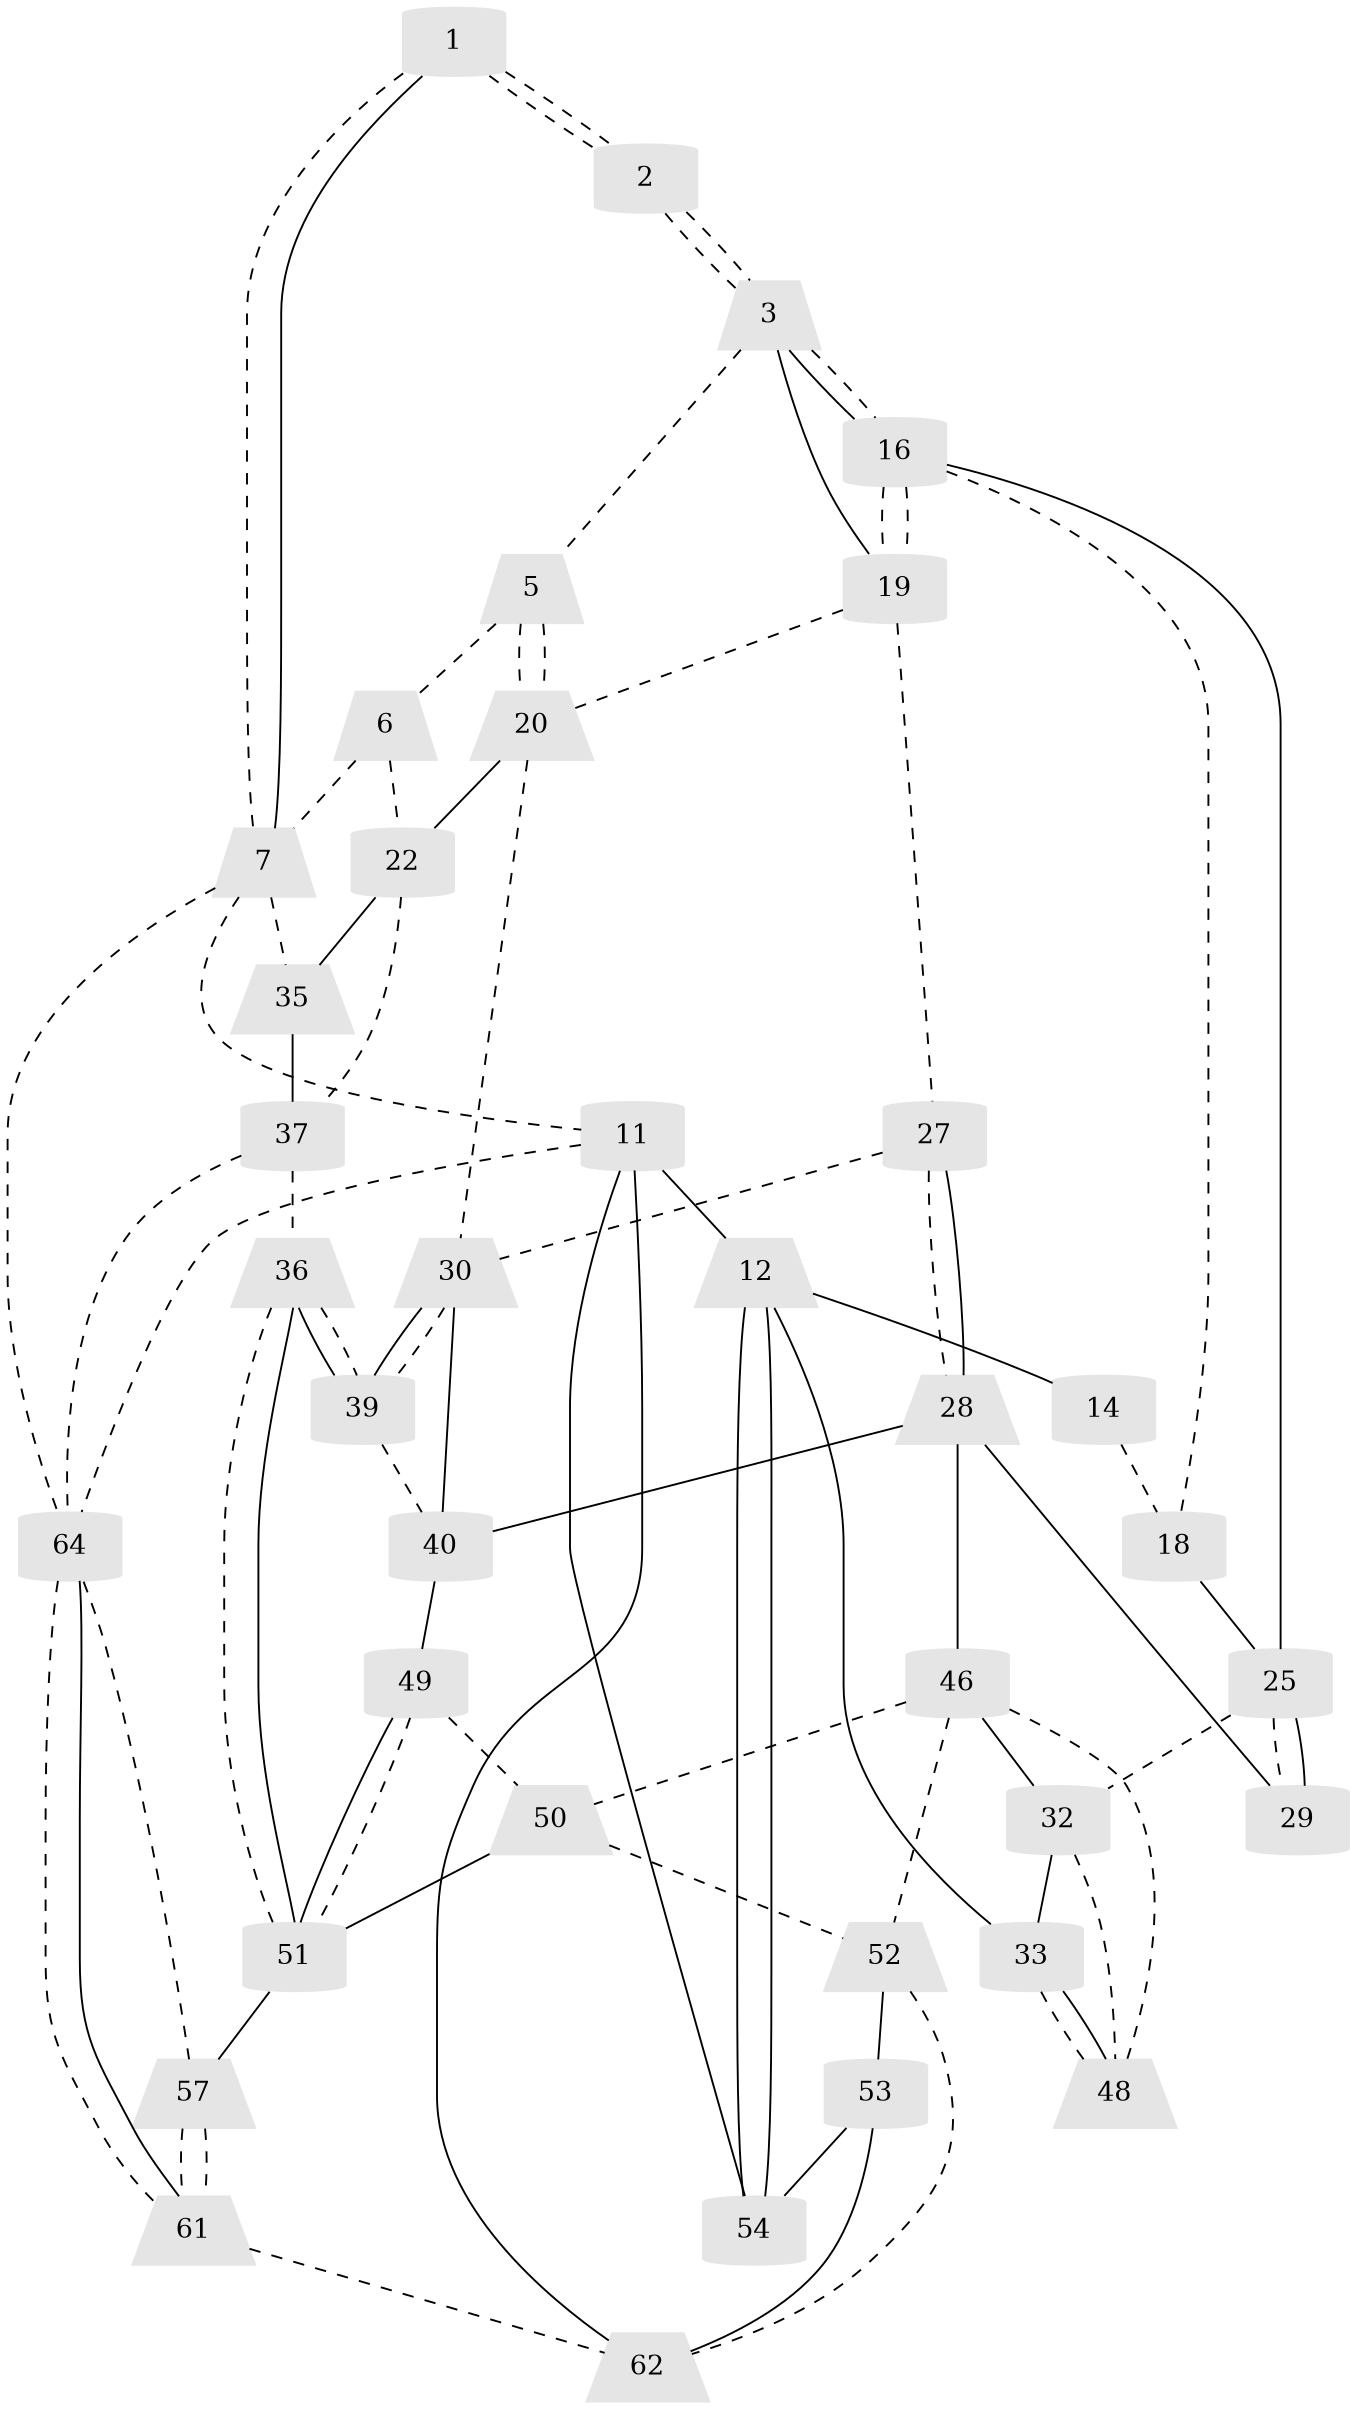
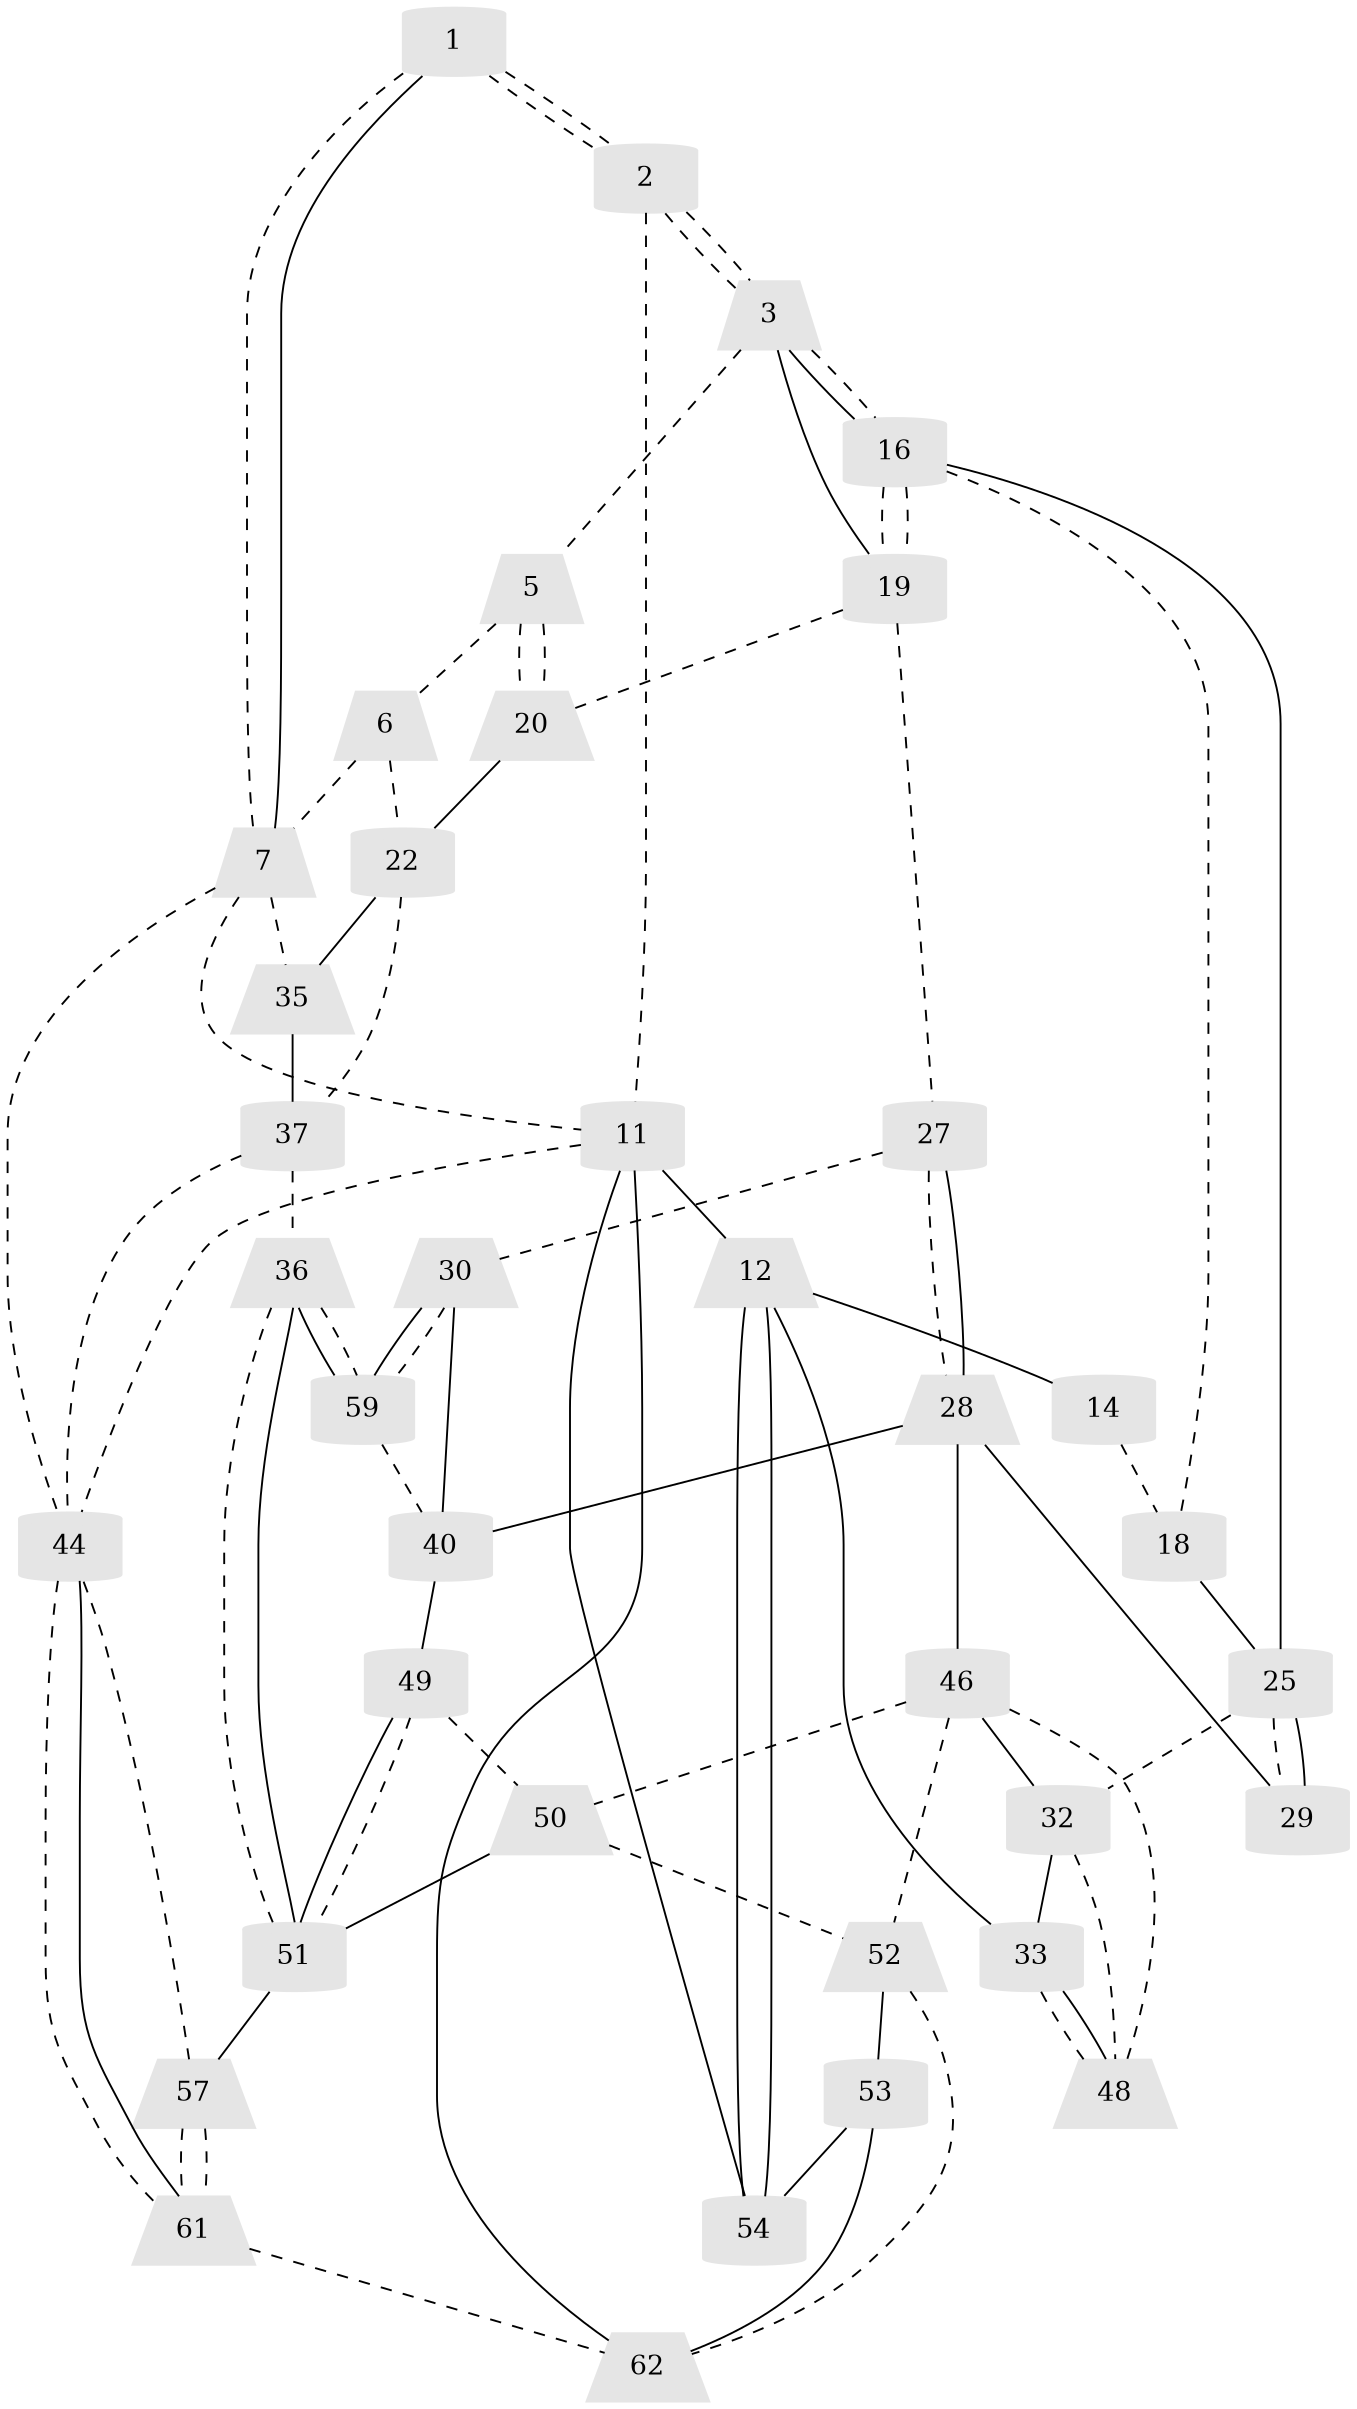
edge "2" -- "11": added
edge "20" -- "30": removed
node "39": label "39" -> "59"
node "64": label "64" -> "44"
